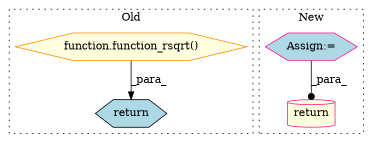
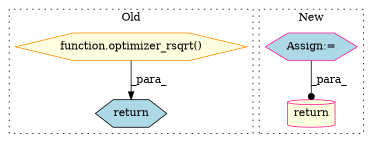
node "function.function_rsqrt()": label "function.function_rsqrt()" -> "function.optimizer_rsqrt()"
